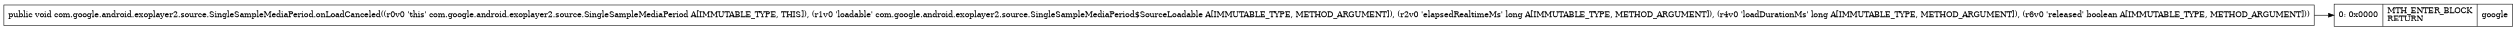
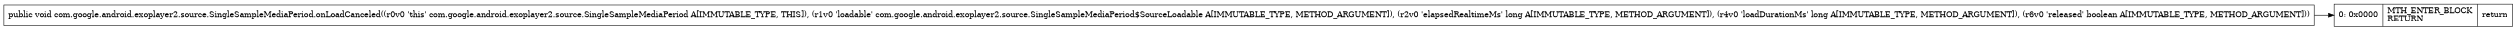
node "0: 0x0000": text "google" -> "return"
